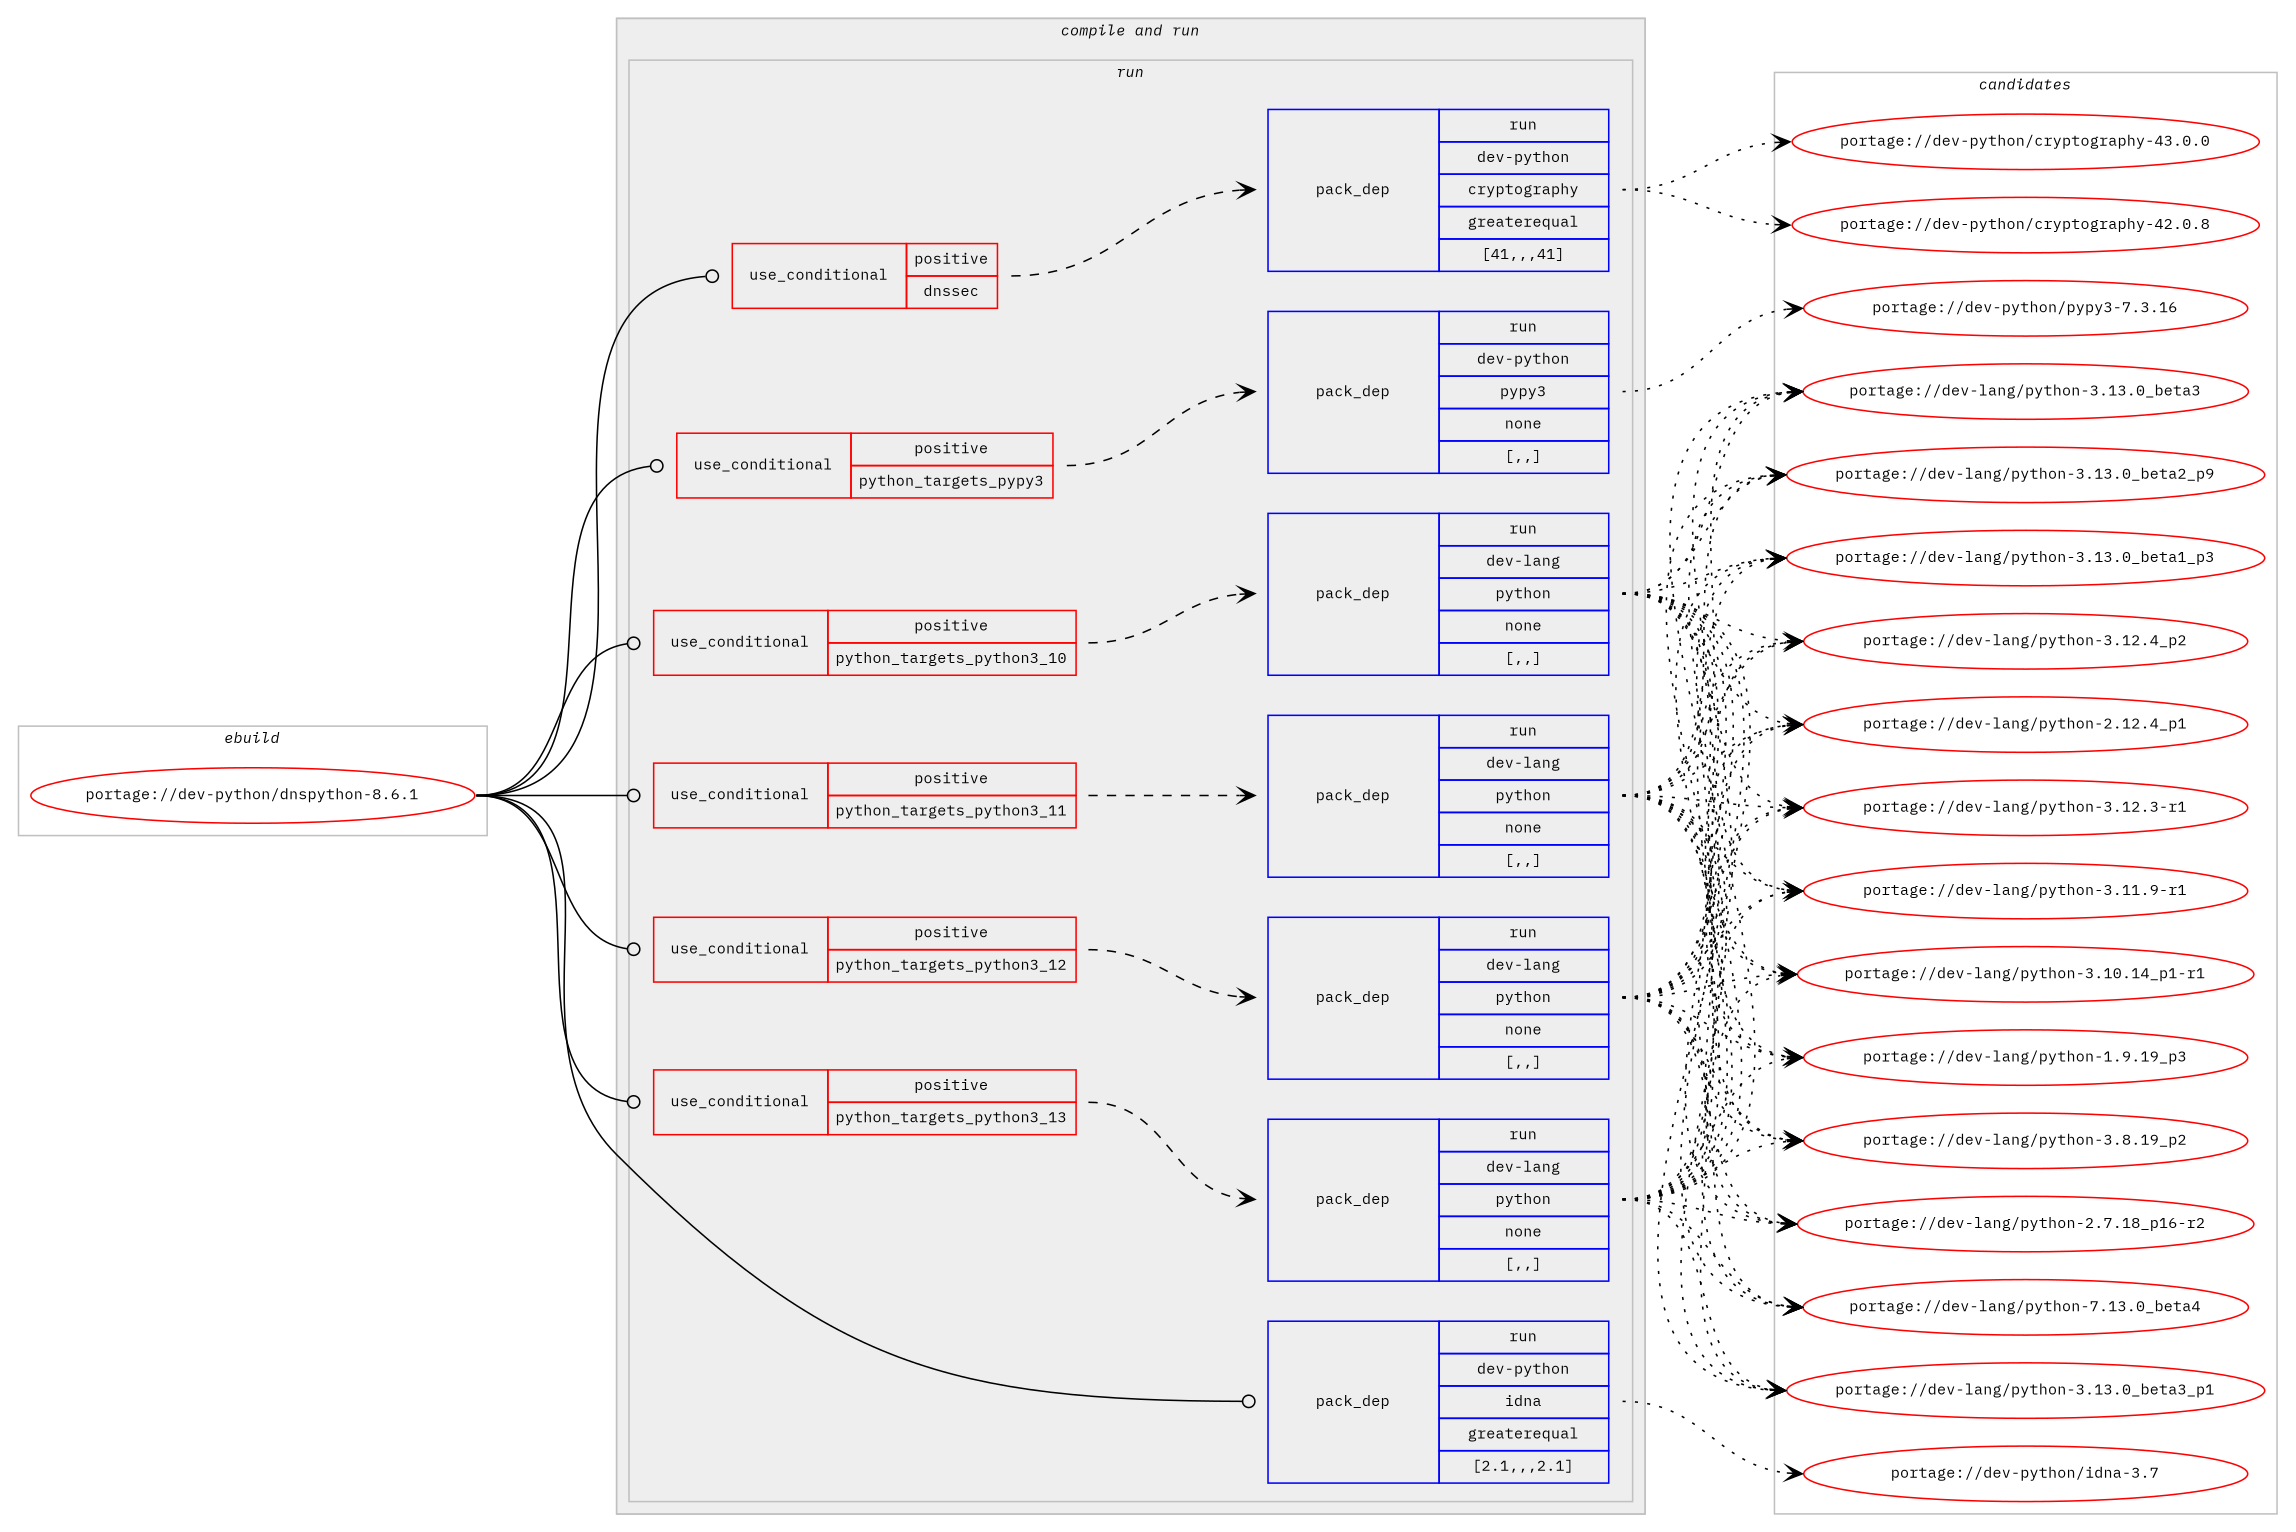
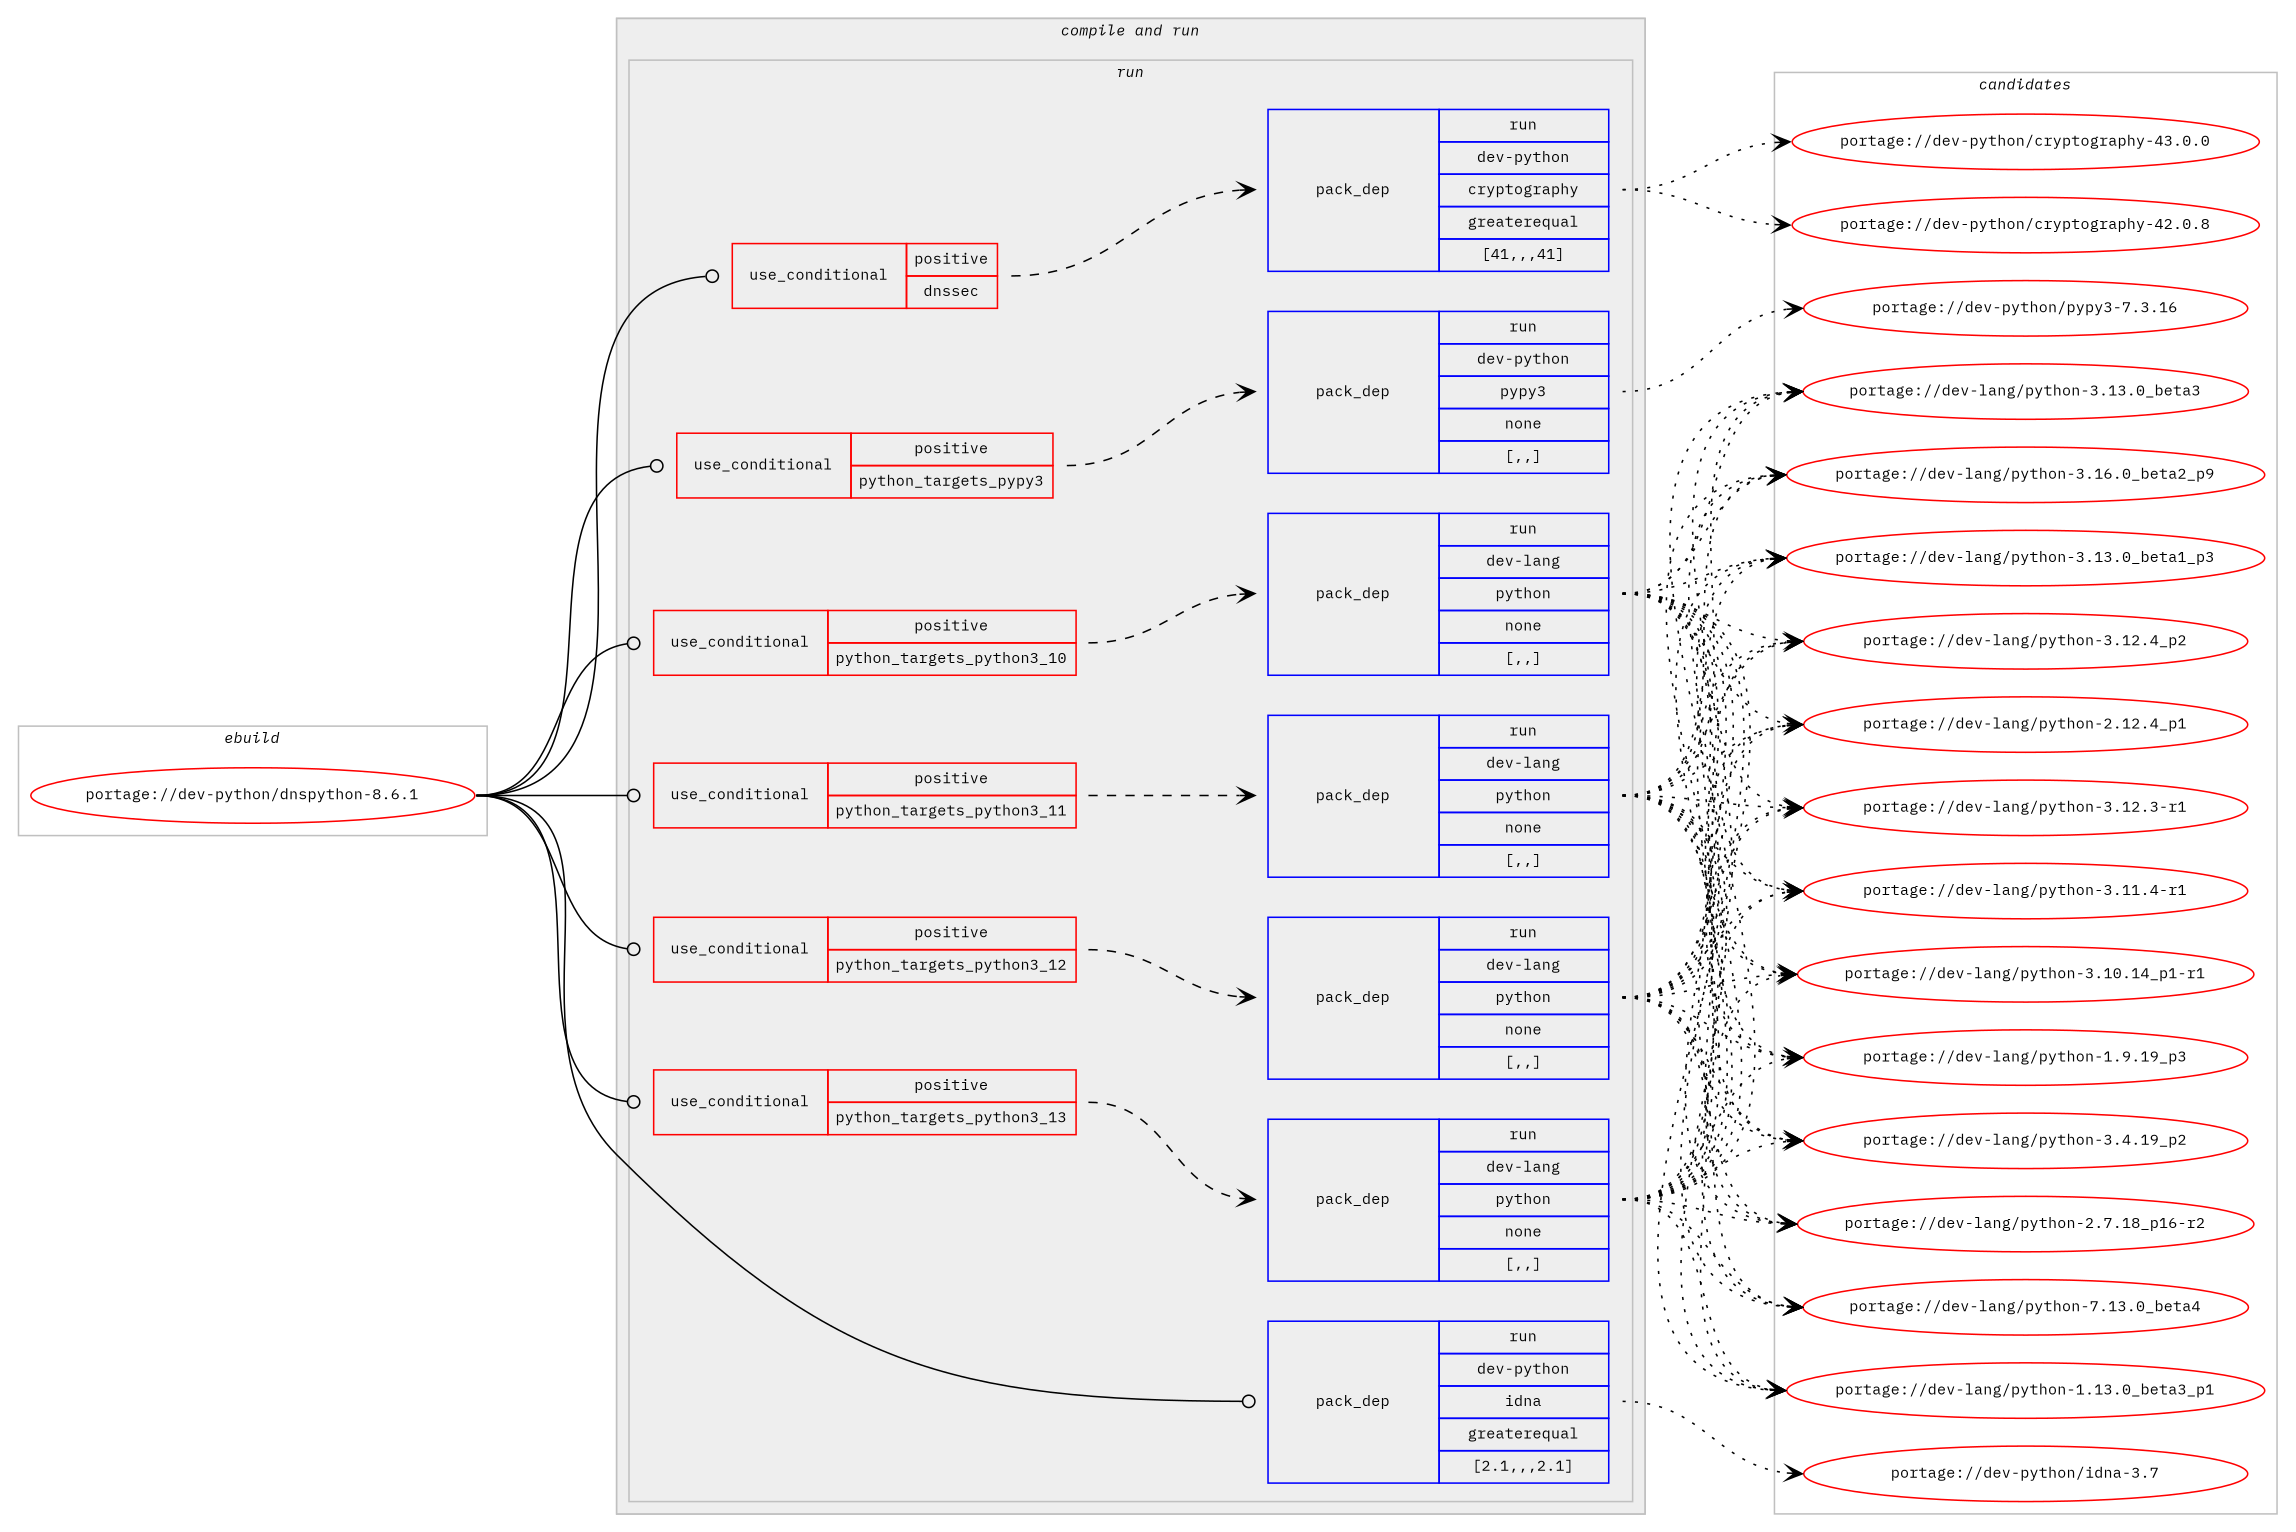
node "portage://dev-lang/python-3.13.0_beta2_p9": label "portage://dev-lang/python-3.13.0_beta2_p9" -> "portage://dev-lang/python-3.16.0_beta2_p9"
node "portage://dev-lang/python-3.11.9-r1": label "portage://dev-lang/python-3.11.9-r1" -> "portage://dev-lang/python-3.11.4-r1"
node "portage://dev-lang/python-3.8.19_p2": label "portage://dev-lang/python-3.8.19_p2" -> "portage://dev-lang/python-3.4.19_p2"
node "portage://dev-lang/python-3.13.0_beta3_p1": label "portage://dev-lang/python-3.13.0_beta3_p1" -> "portage://dev-lang/python-1.13.0_beta3_p1"
